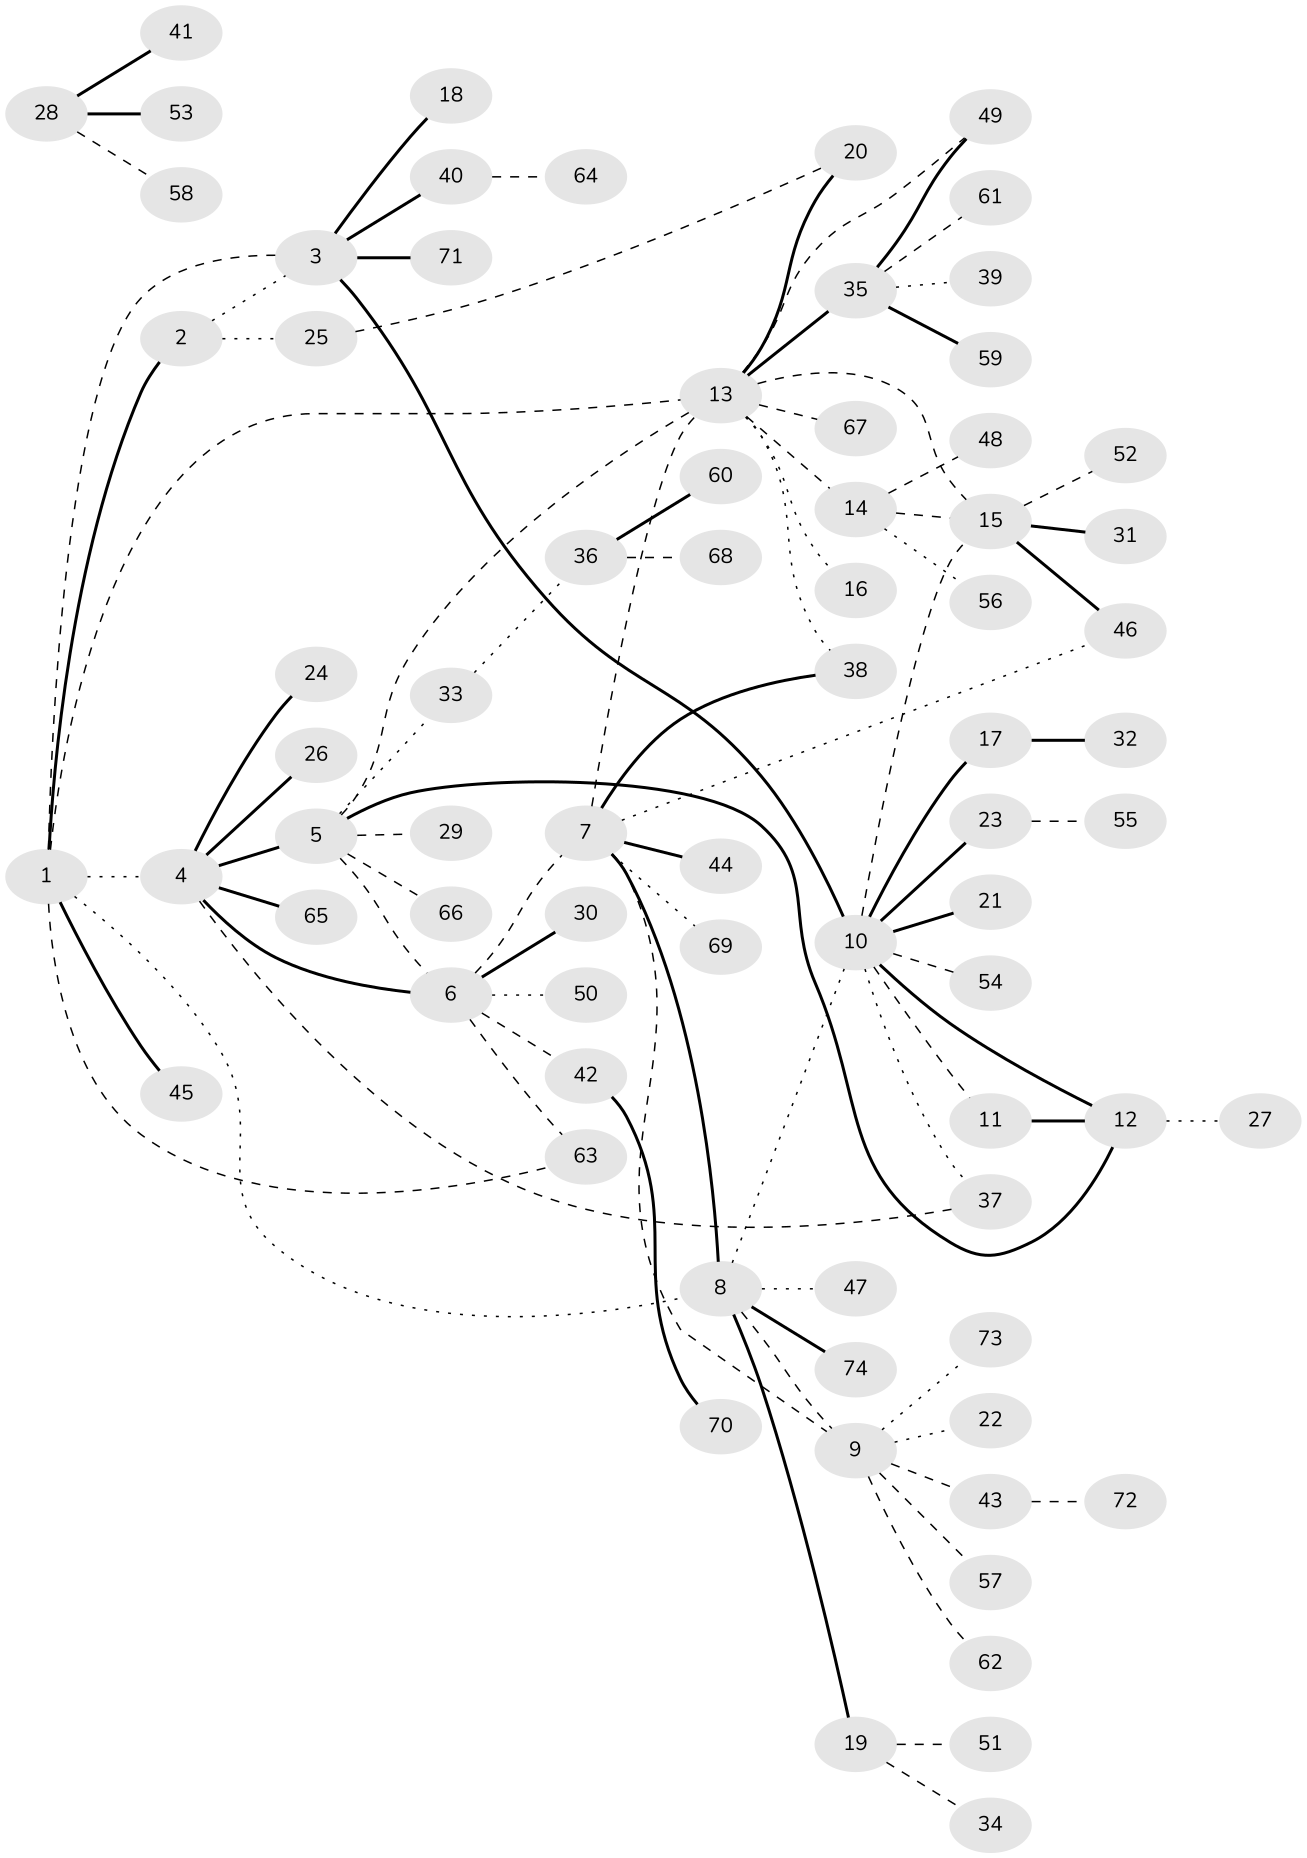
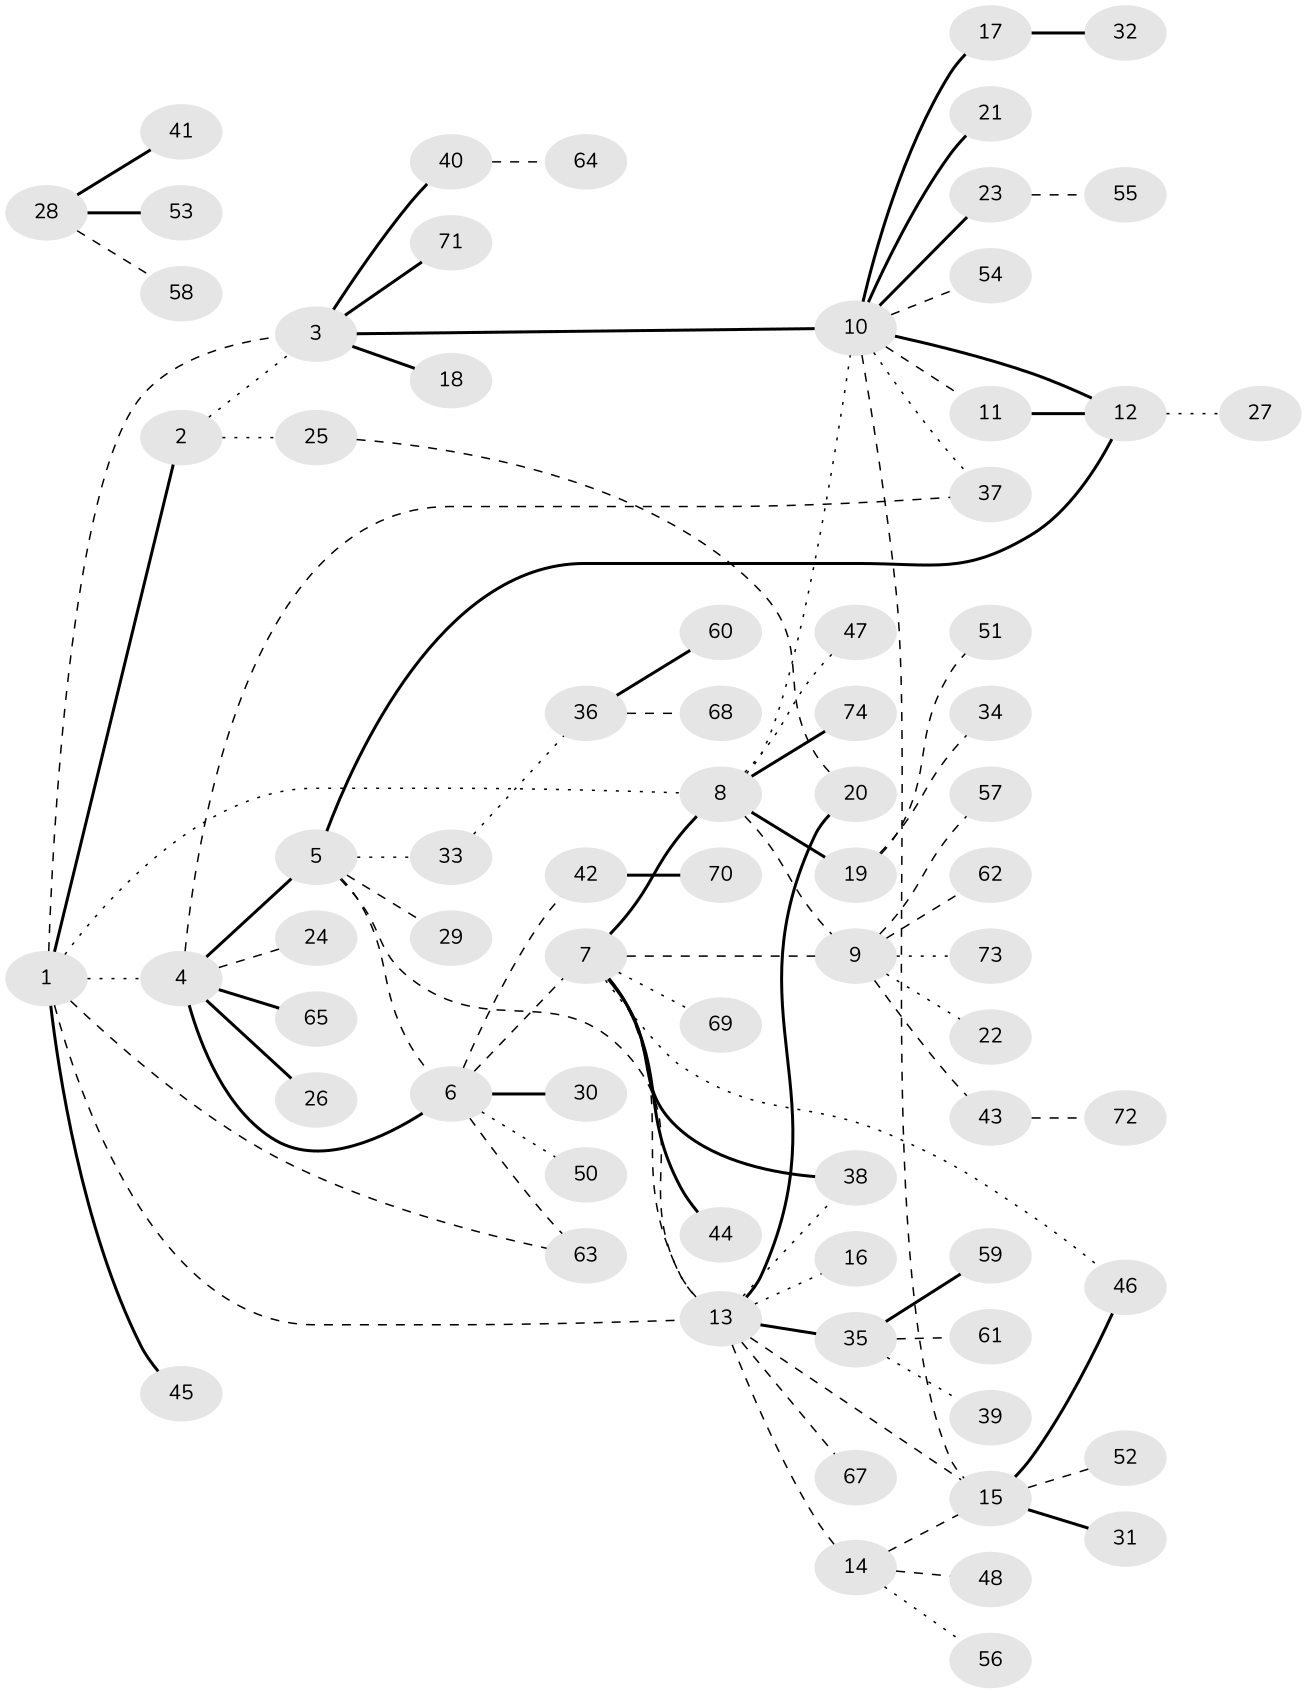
node "49": removed
edge "24" -- "4": style bold -> dashed
node "66": removed
